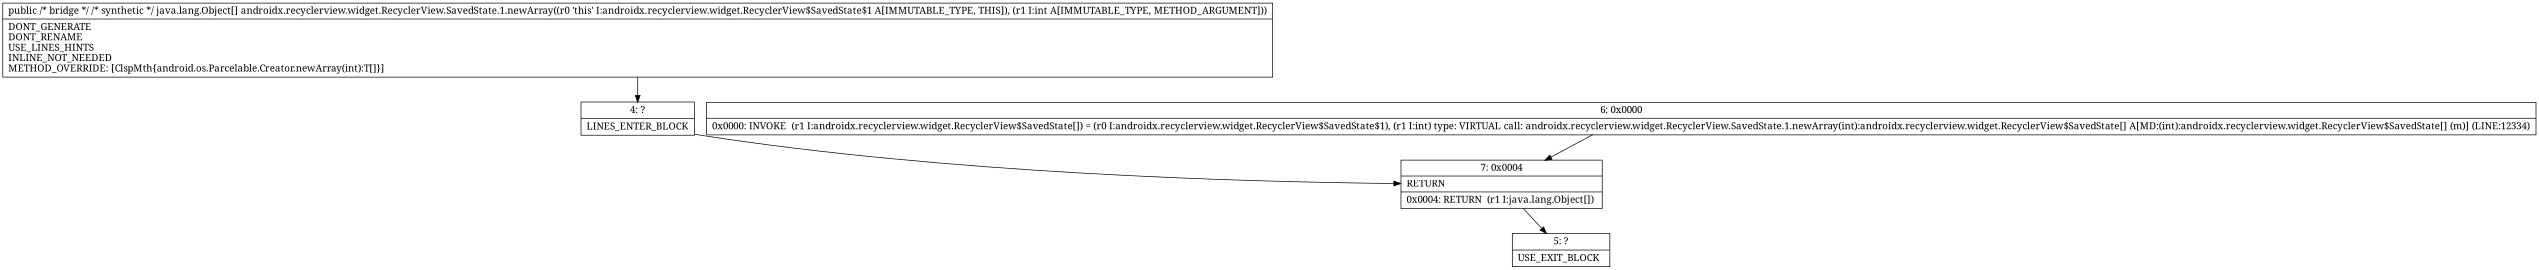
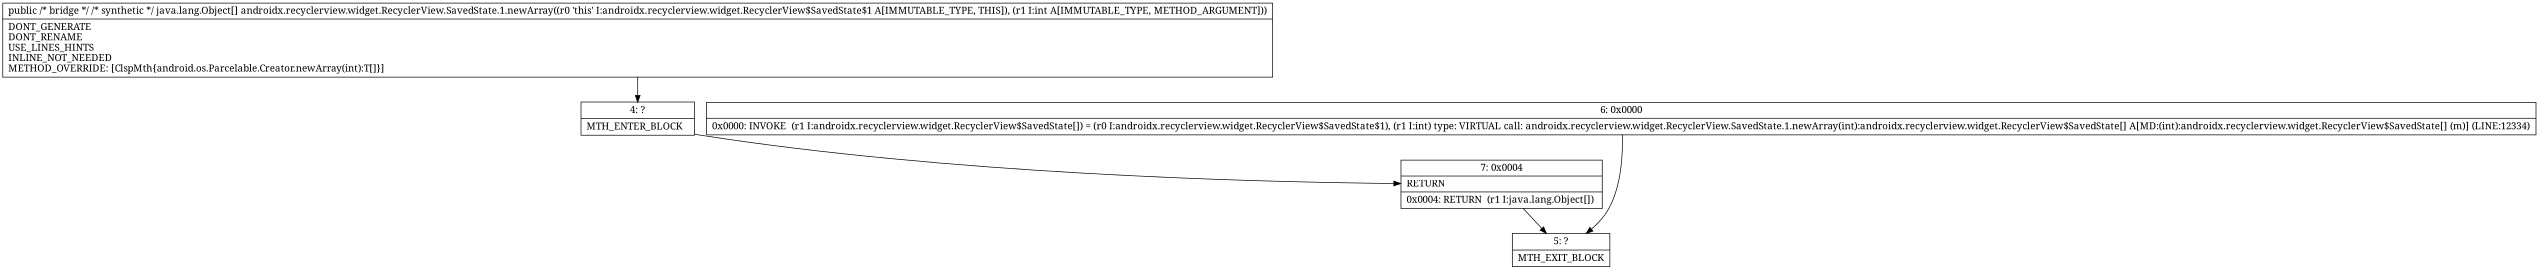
node "4: ?": text "LINES_ENTER_BLOCK" -> "MTH_ENTER_BLOCK"
edge "6: 0x0000" -> "7: 0x0004": now "6: 0x0000" -> "5: ?"
node "5: ?": text "USE_EXIT_BLOCK" -> "MTH_EXIT_BLOCK"
